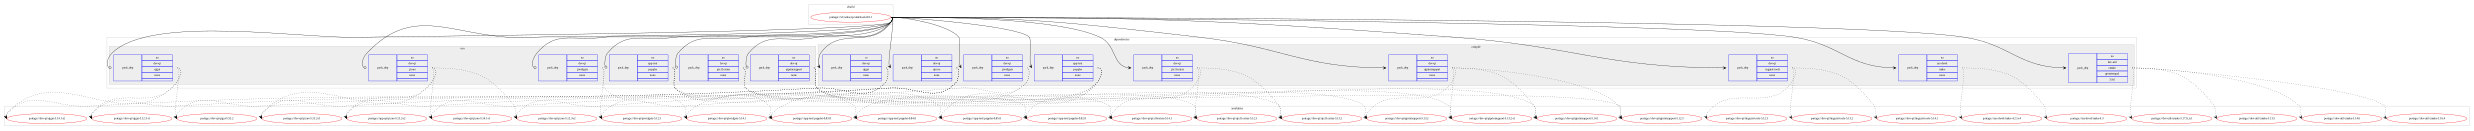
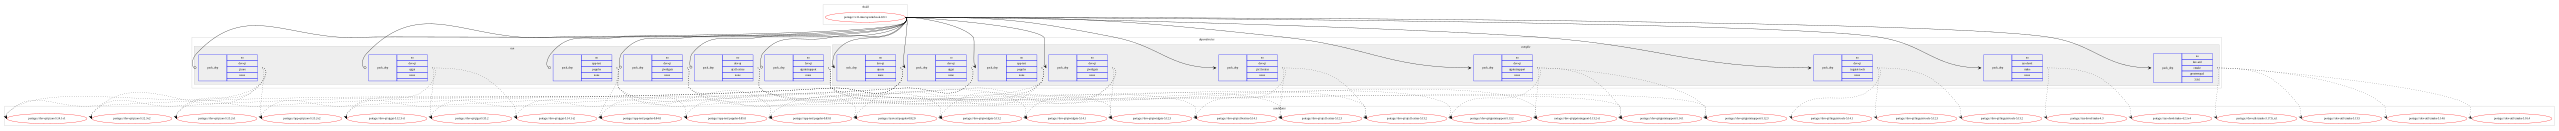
node "portage://dev-qt/qtwidgets-5.13.2": added
node "portage://app-text/poppler-0.82.0": label "portage://app-text/poppler-0.82.0" -> "portage://sys-text/poppler-0.82.0"
